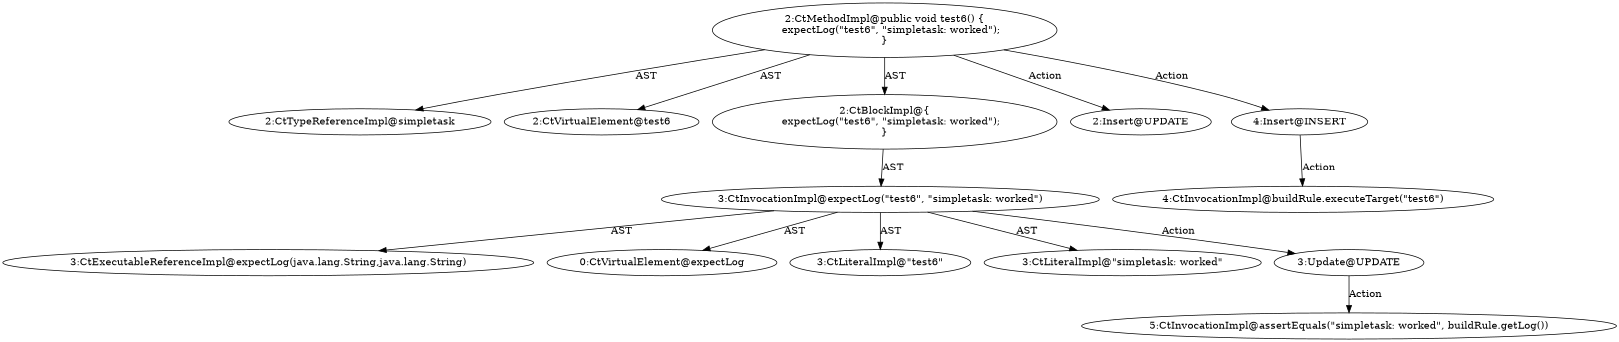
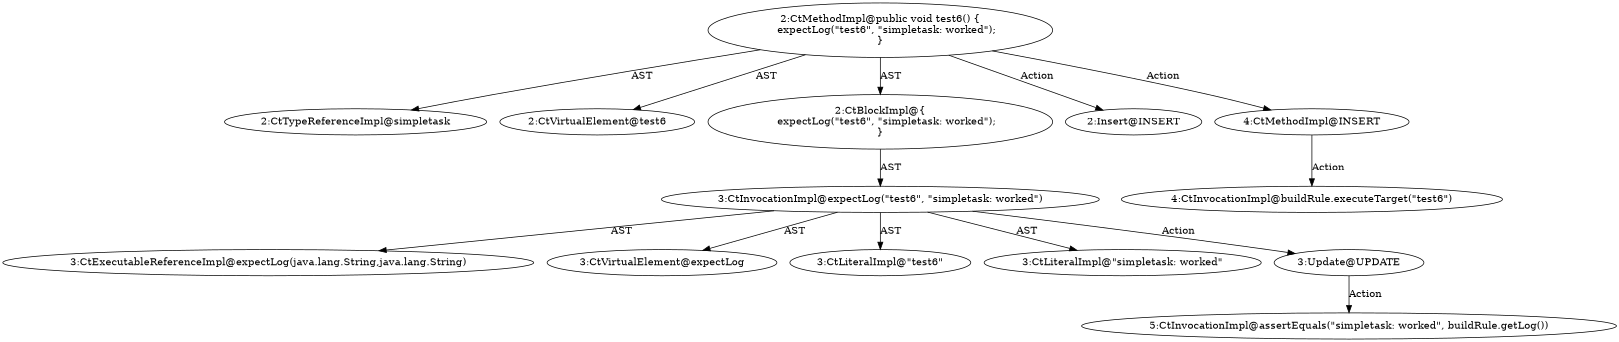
node "2:Insert@UPDATE": label "2:Insert@UPDATE" -> "2:Insert@INSERT"
node "4:Insert@INSERT": label "4:Insert@INSERT" -> "4:CtMethodImpl@INSERT"
node "0:CtVirtualElement@expectLog": label "0:CtVirtualElement@expectLog" -> "3:CtVirtualElement@expectLog"
